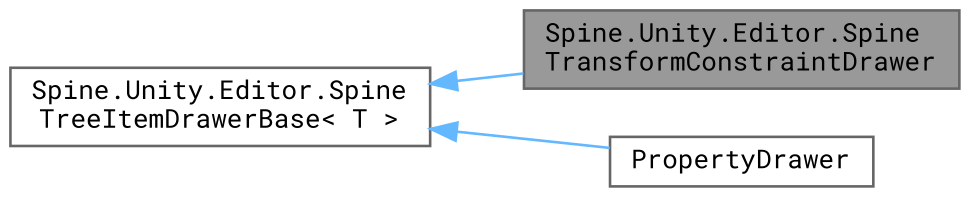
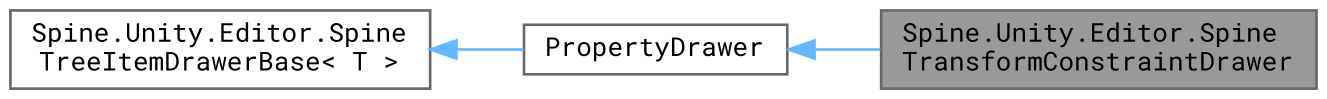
edge "Spine.Unity.Editor.Spine TransformConstraintDrawer" -> "Spine.Unity.Editor.Spine TreeItemDrawerBase< T >": now "Spine.Unity.Editor.Spine TransformConstraintDrawer" -> "PropertyDrawer"
